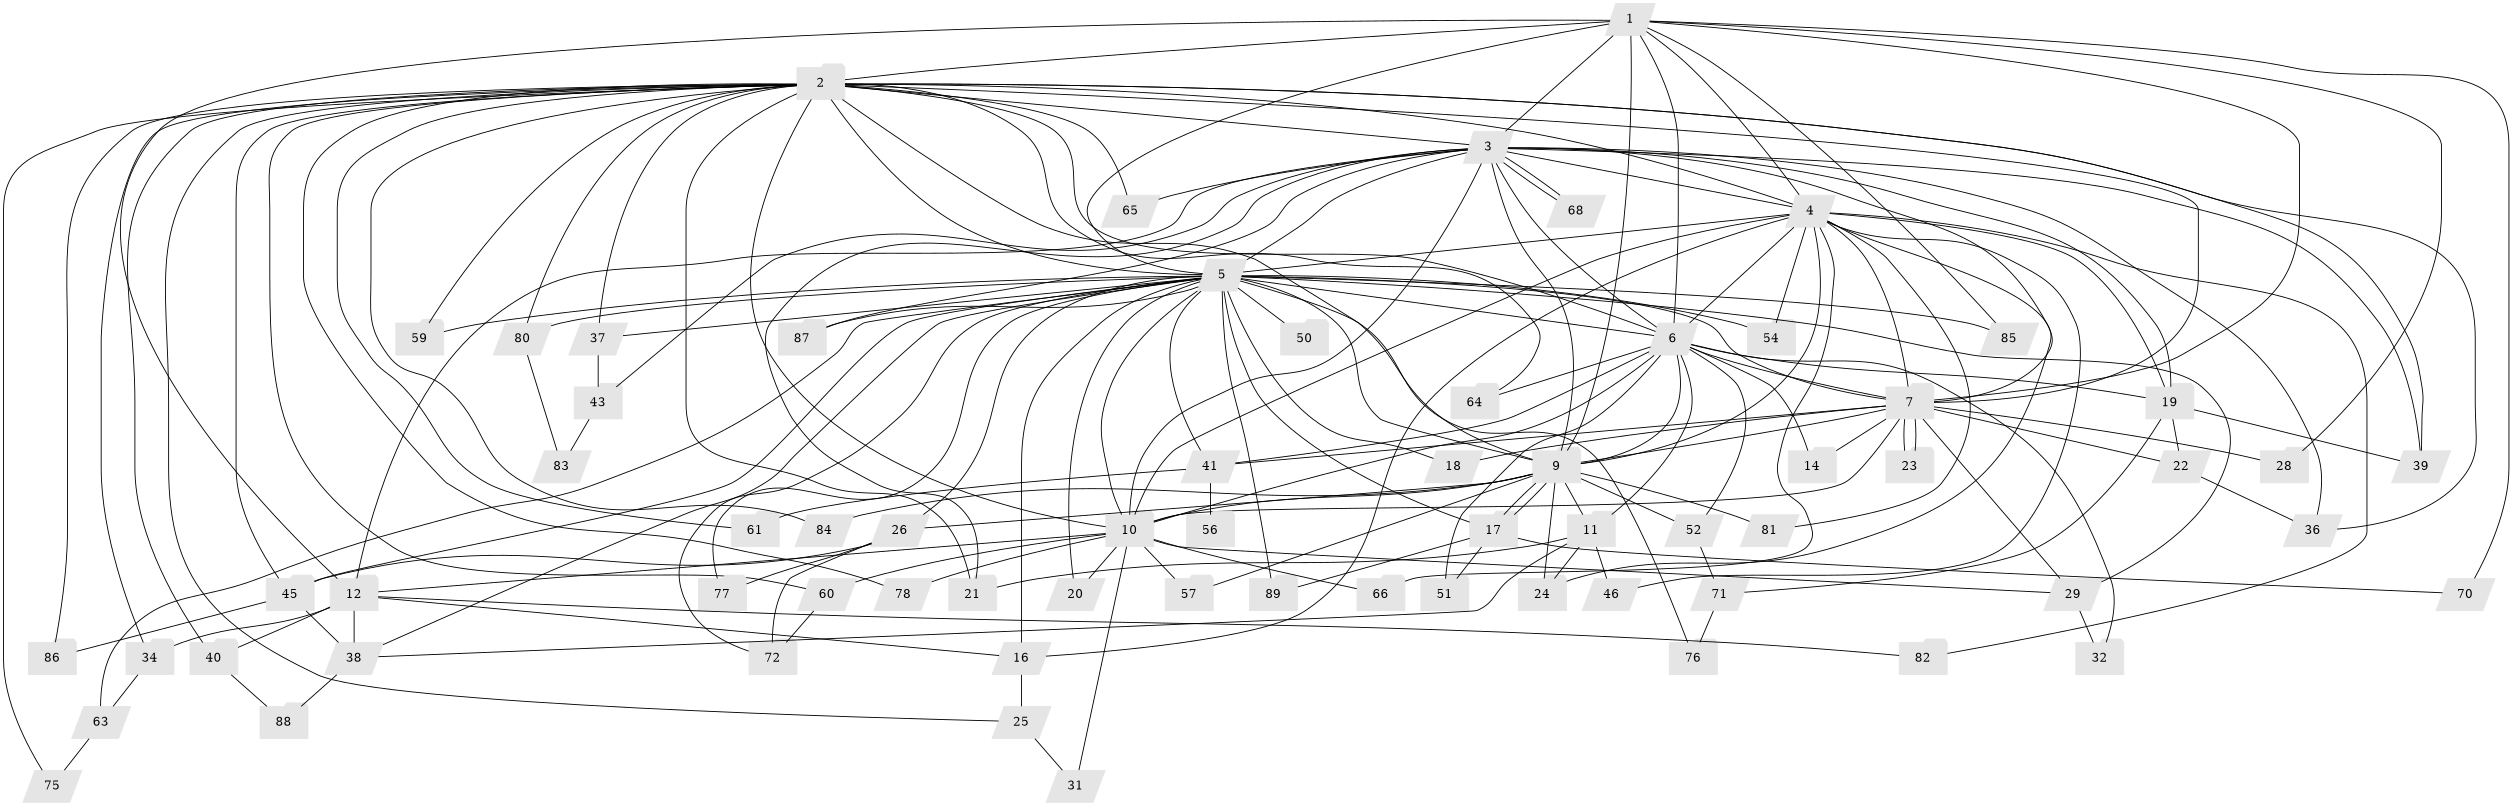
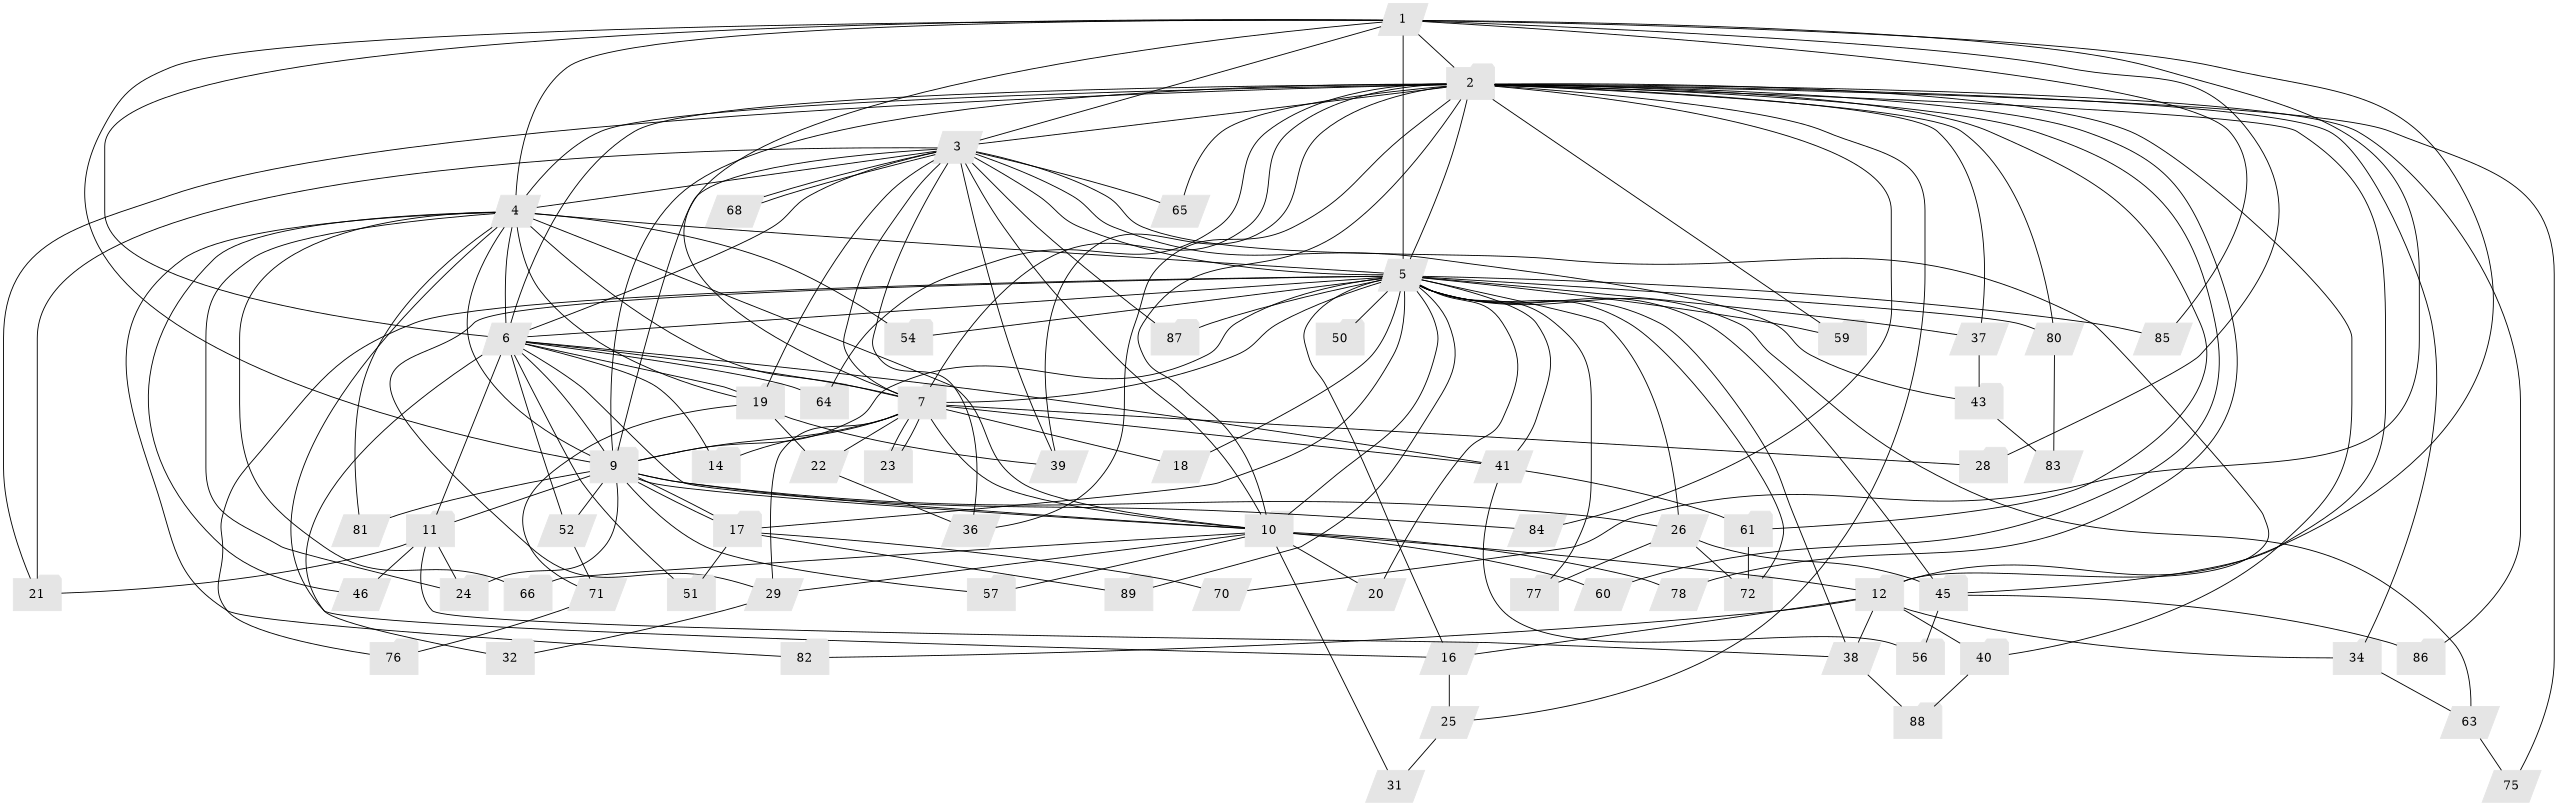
edge "45" -- "38": now "45" -- "56"
edge "60" -- "72": now "61" -- "72"
